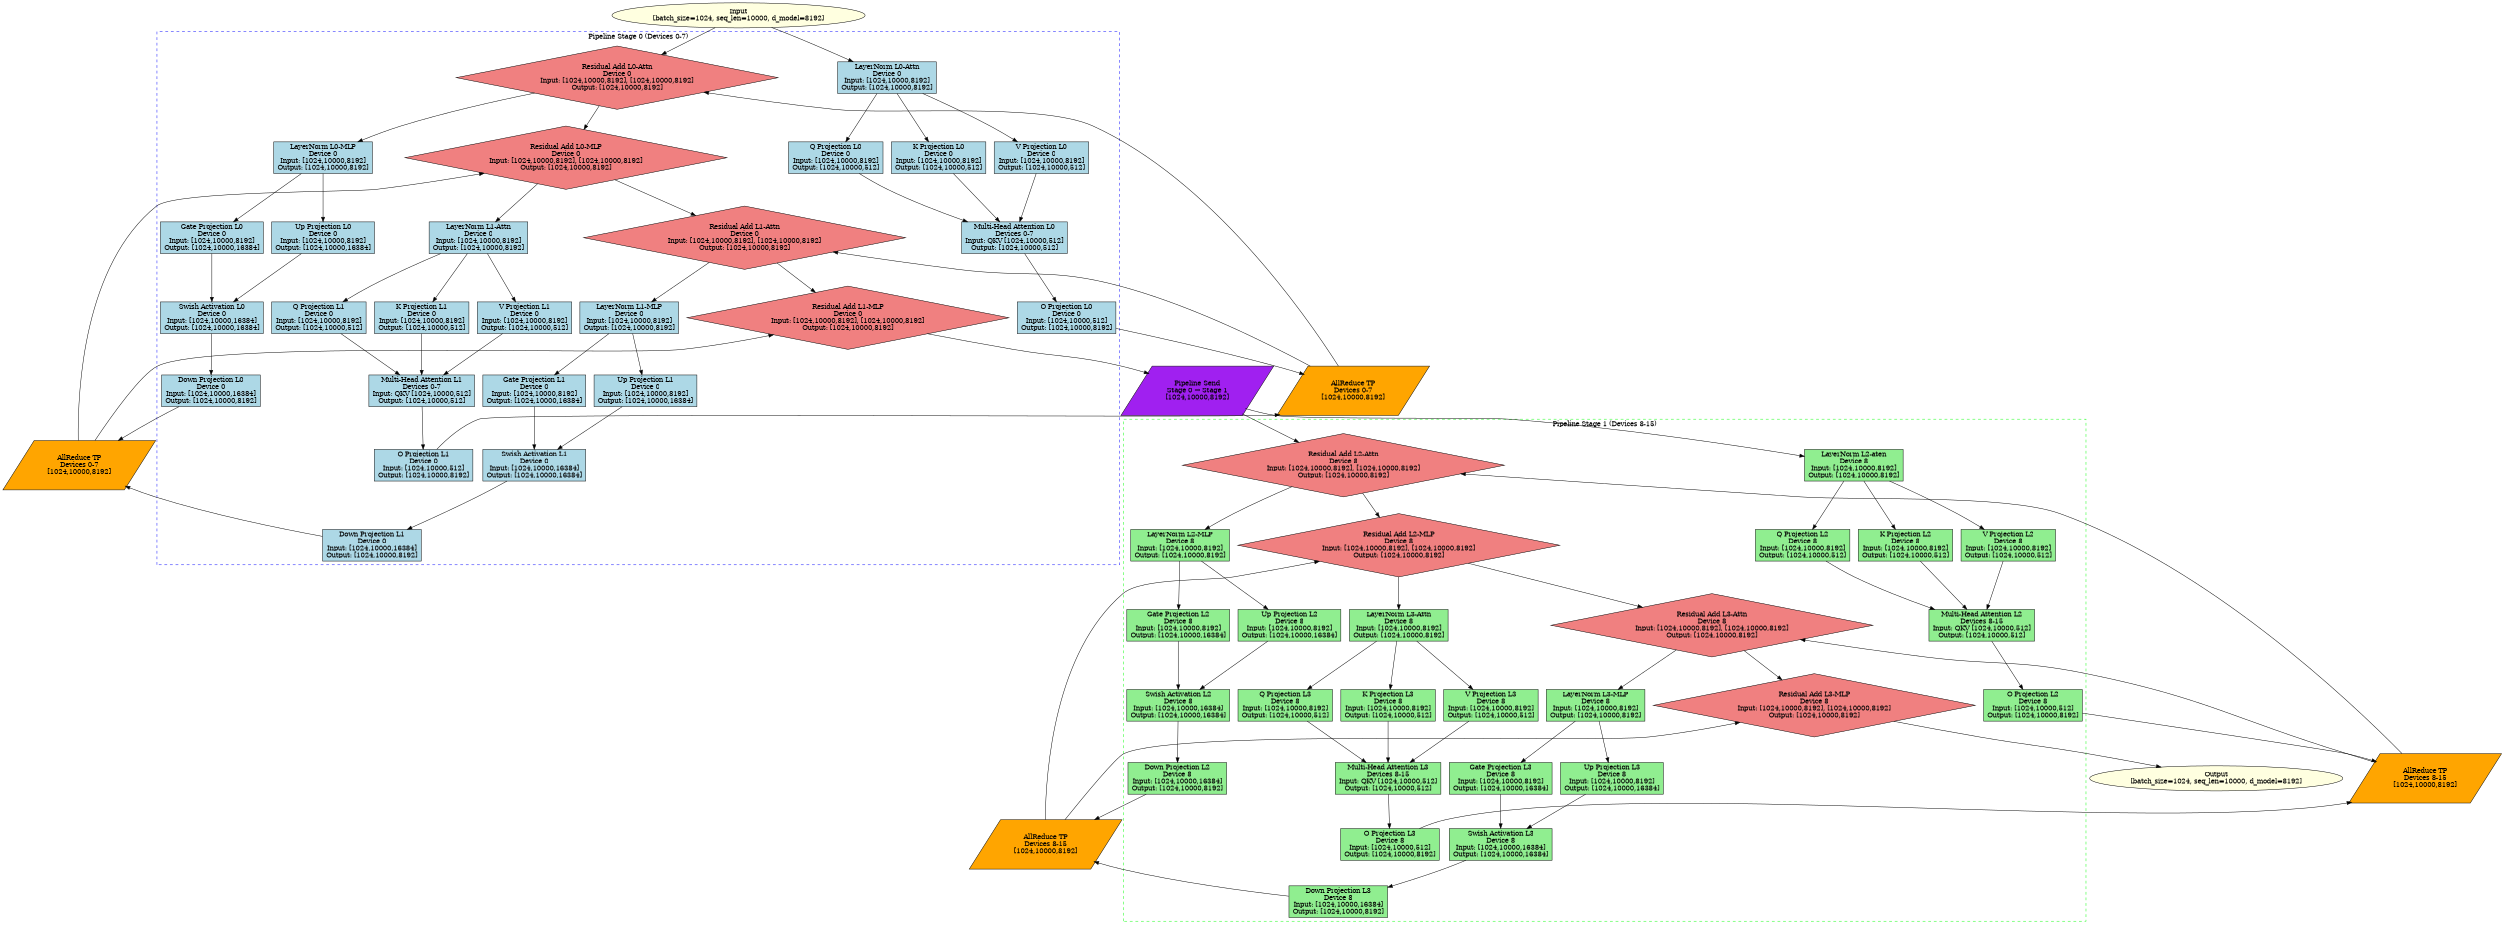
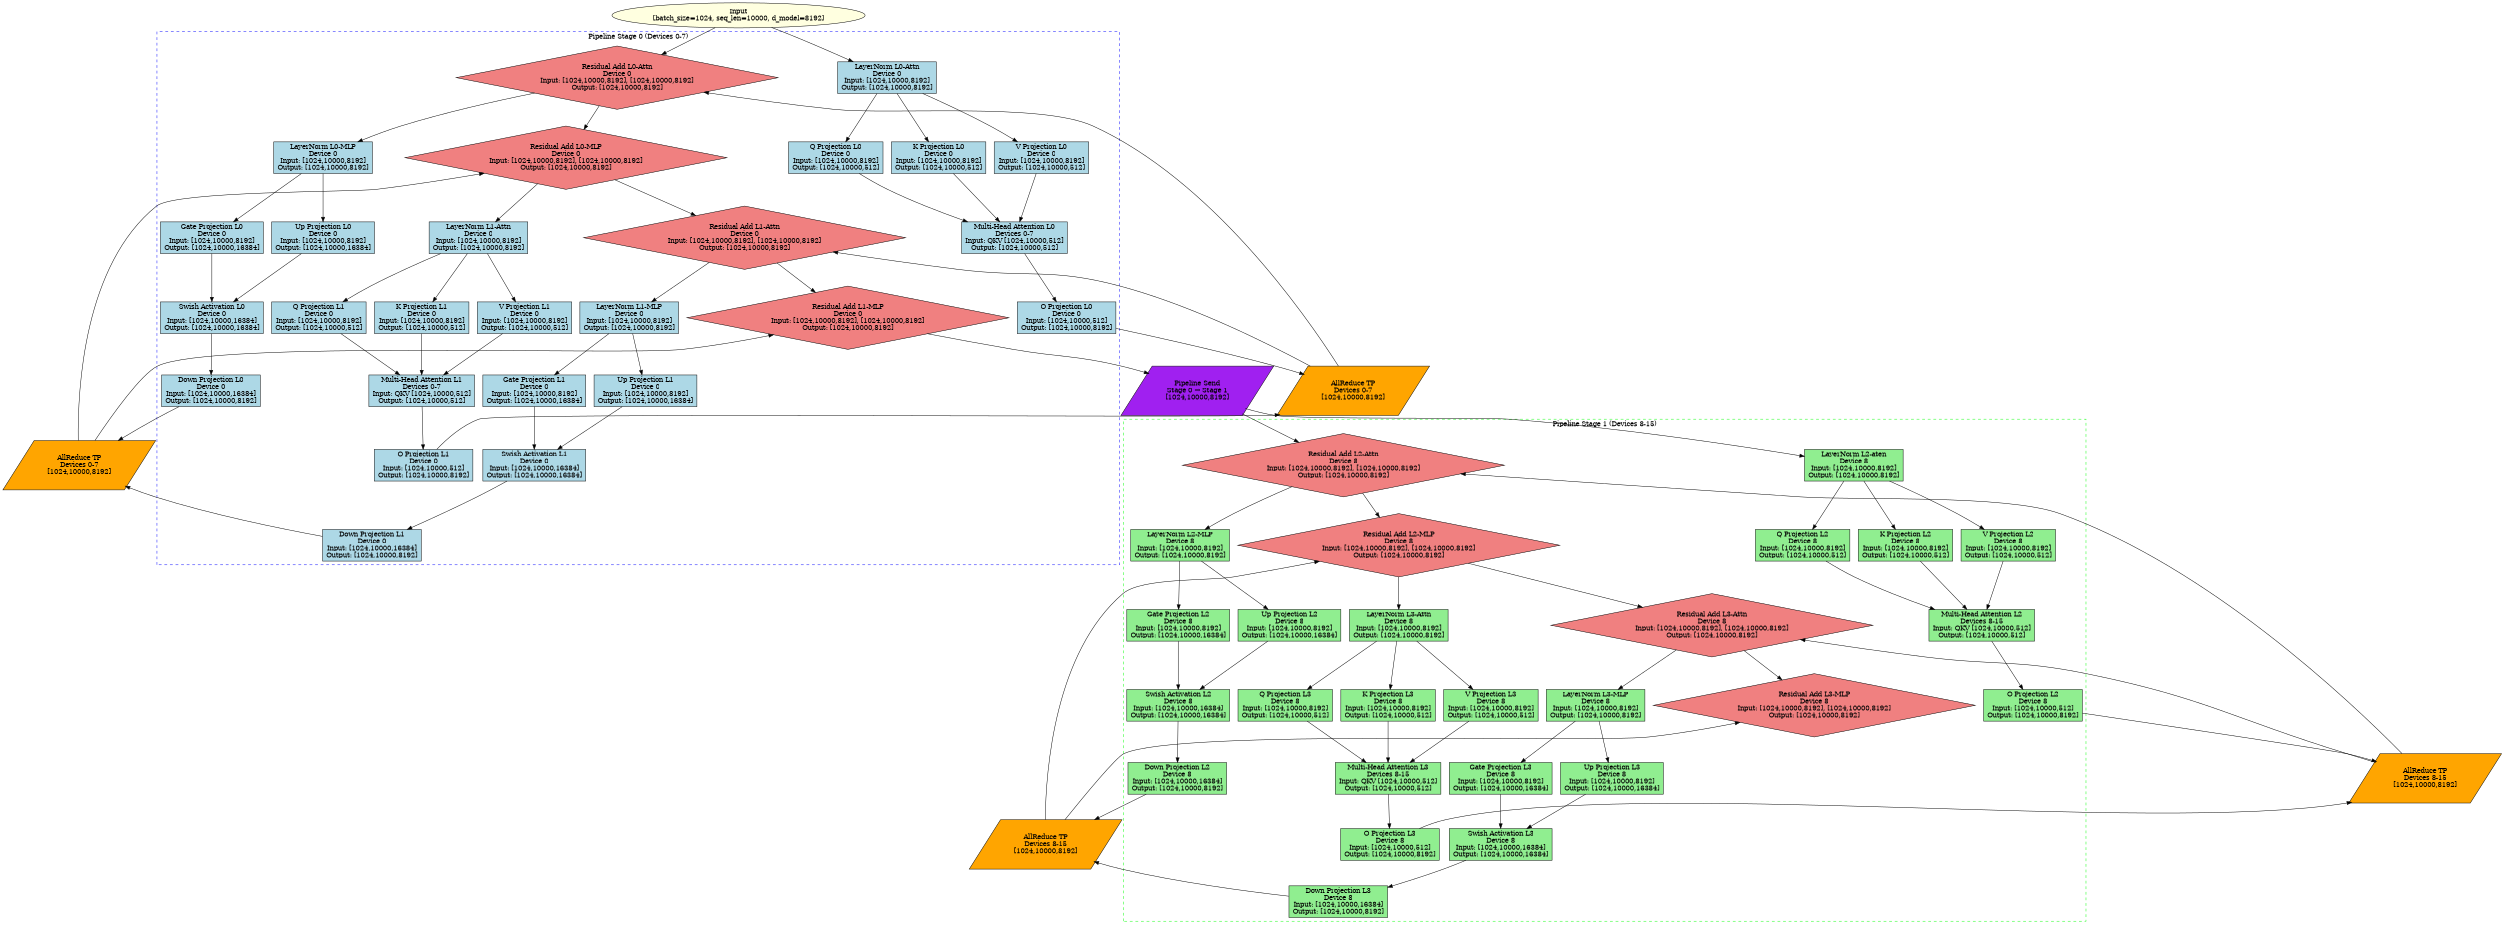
node "Output [batch_size=1024, seq_len=10000, d_model=8192]": removed
